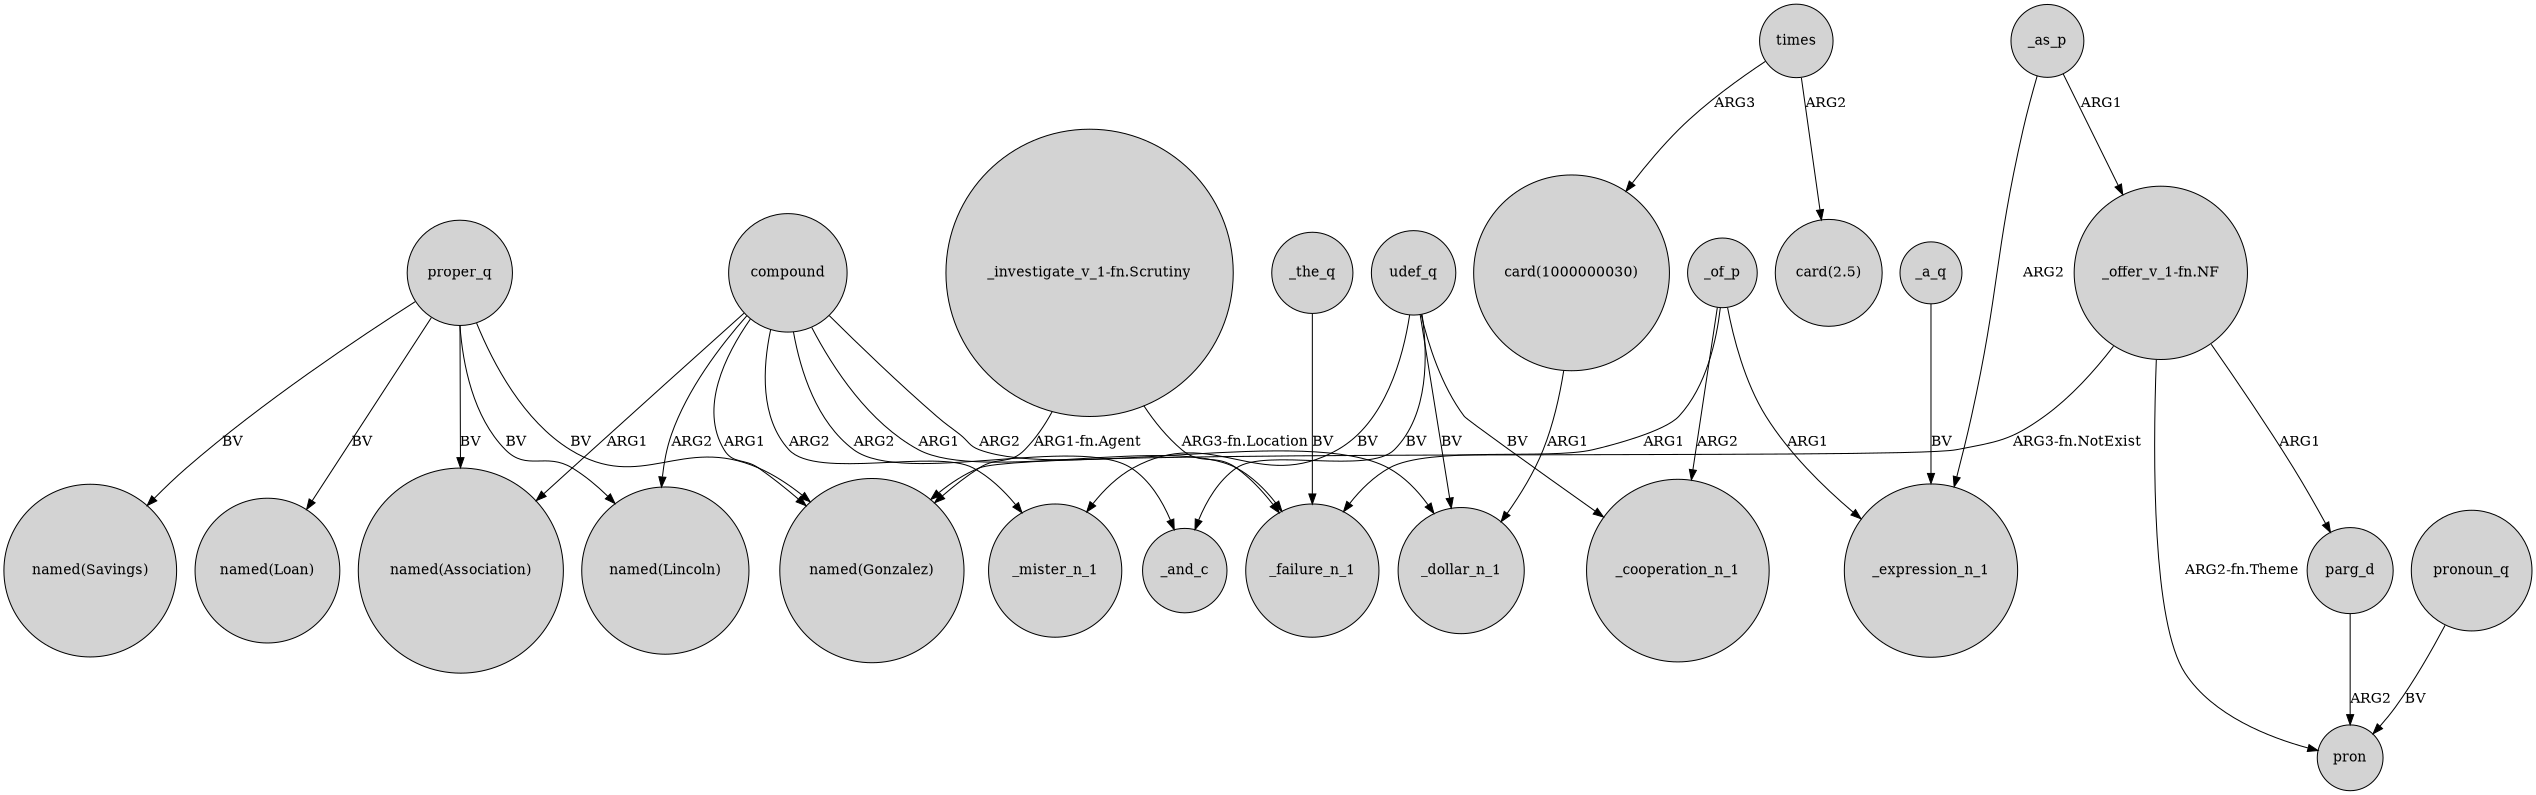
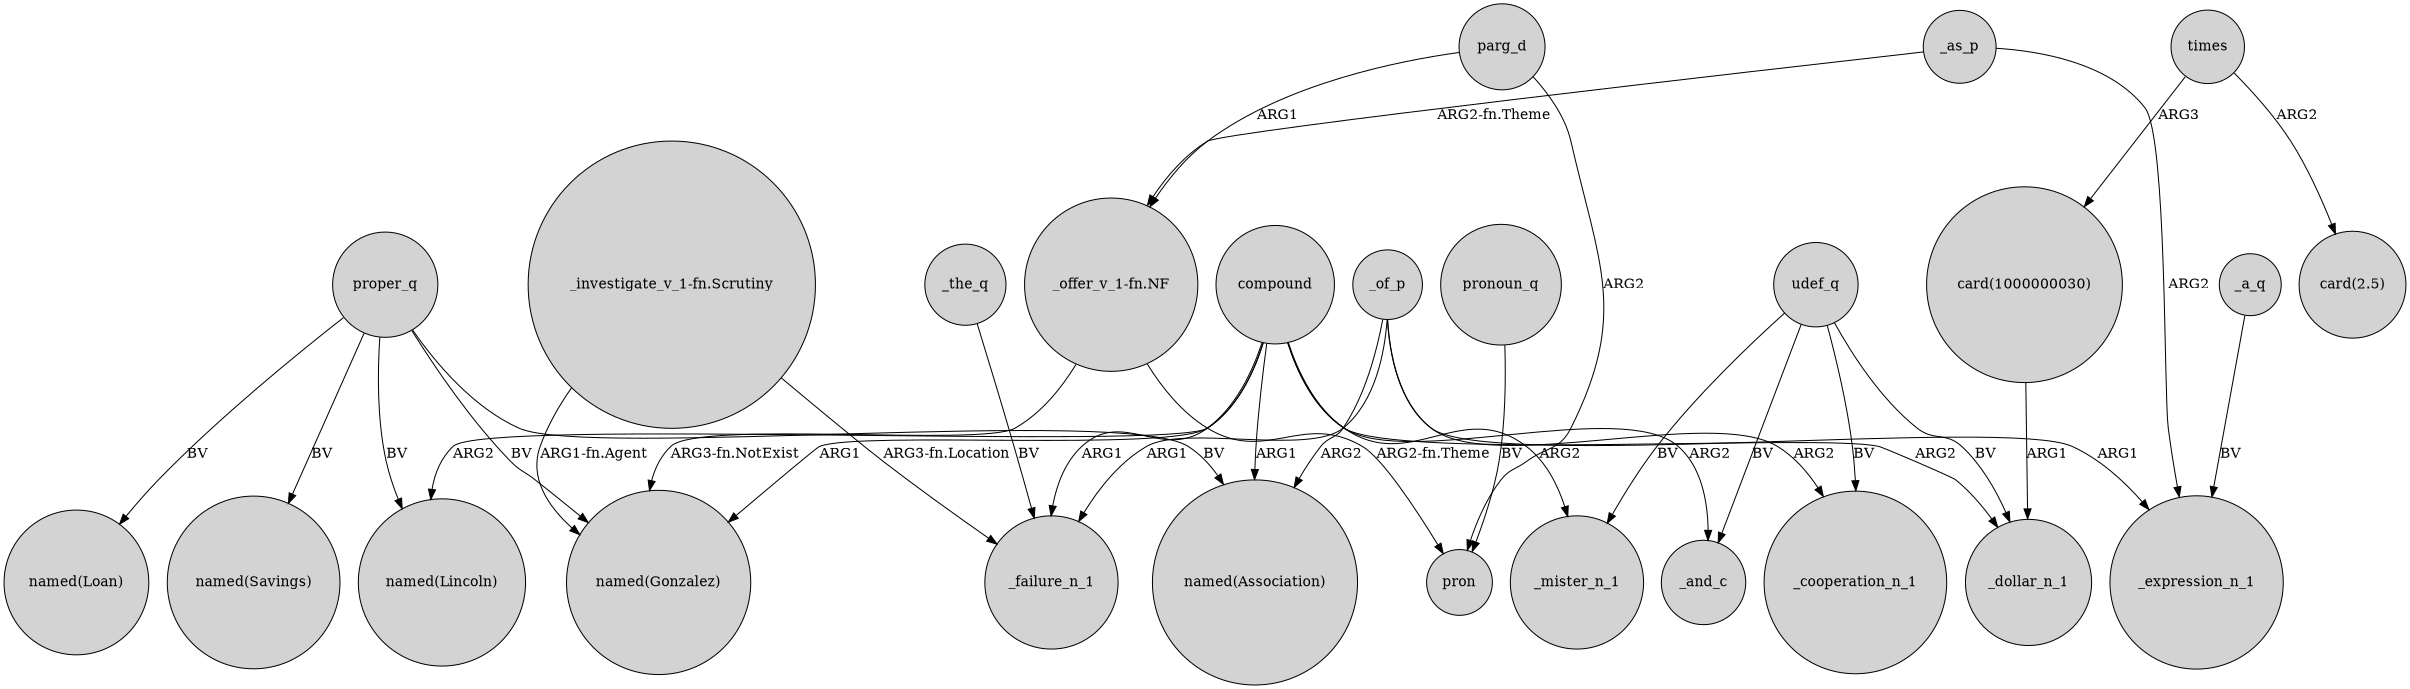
edge "_as_p" -> "_offer_v_1-fn.NF": label "ARG1" -> "ARG2-fn.Theme"
edge "_of_p" -> "named(Association)": added, label "ARG2"
edge "_offer_v_1-fn.NF" -> "parg_d": reversed
